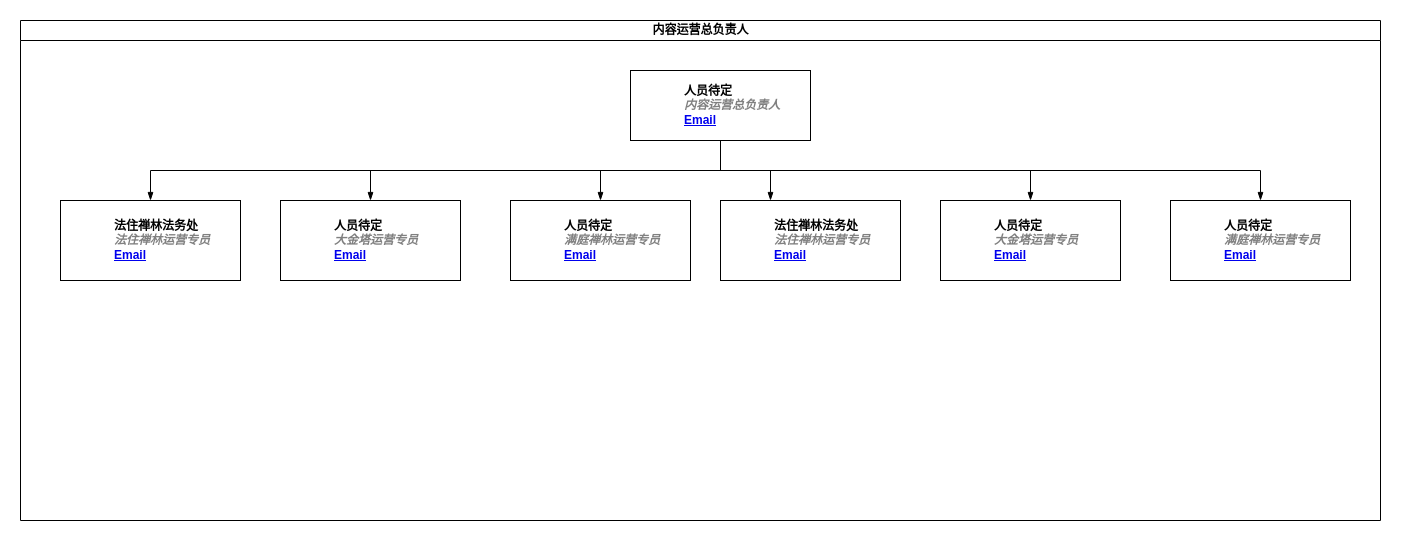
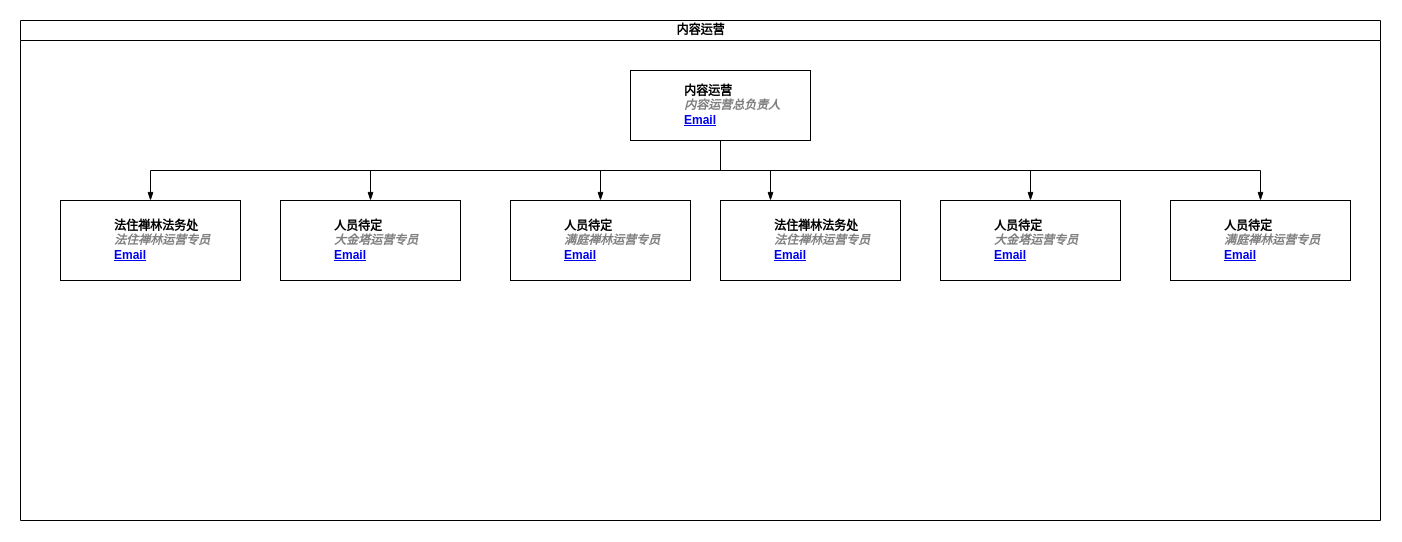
node "内容运营总负责人": label "内容运营总负责人" -> "内容运营"
node "人员待定 内容运营总负责人 Email": label "人员待定 内容运营总负责人 Email" -> "内容运营 内容运营总负责人 Email"
